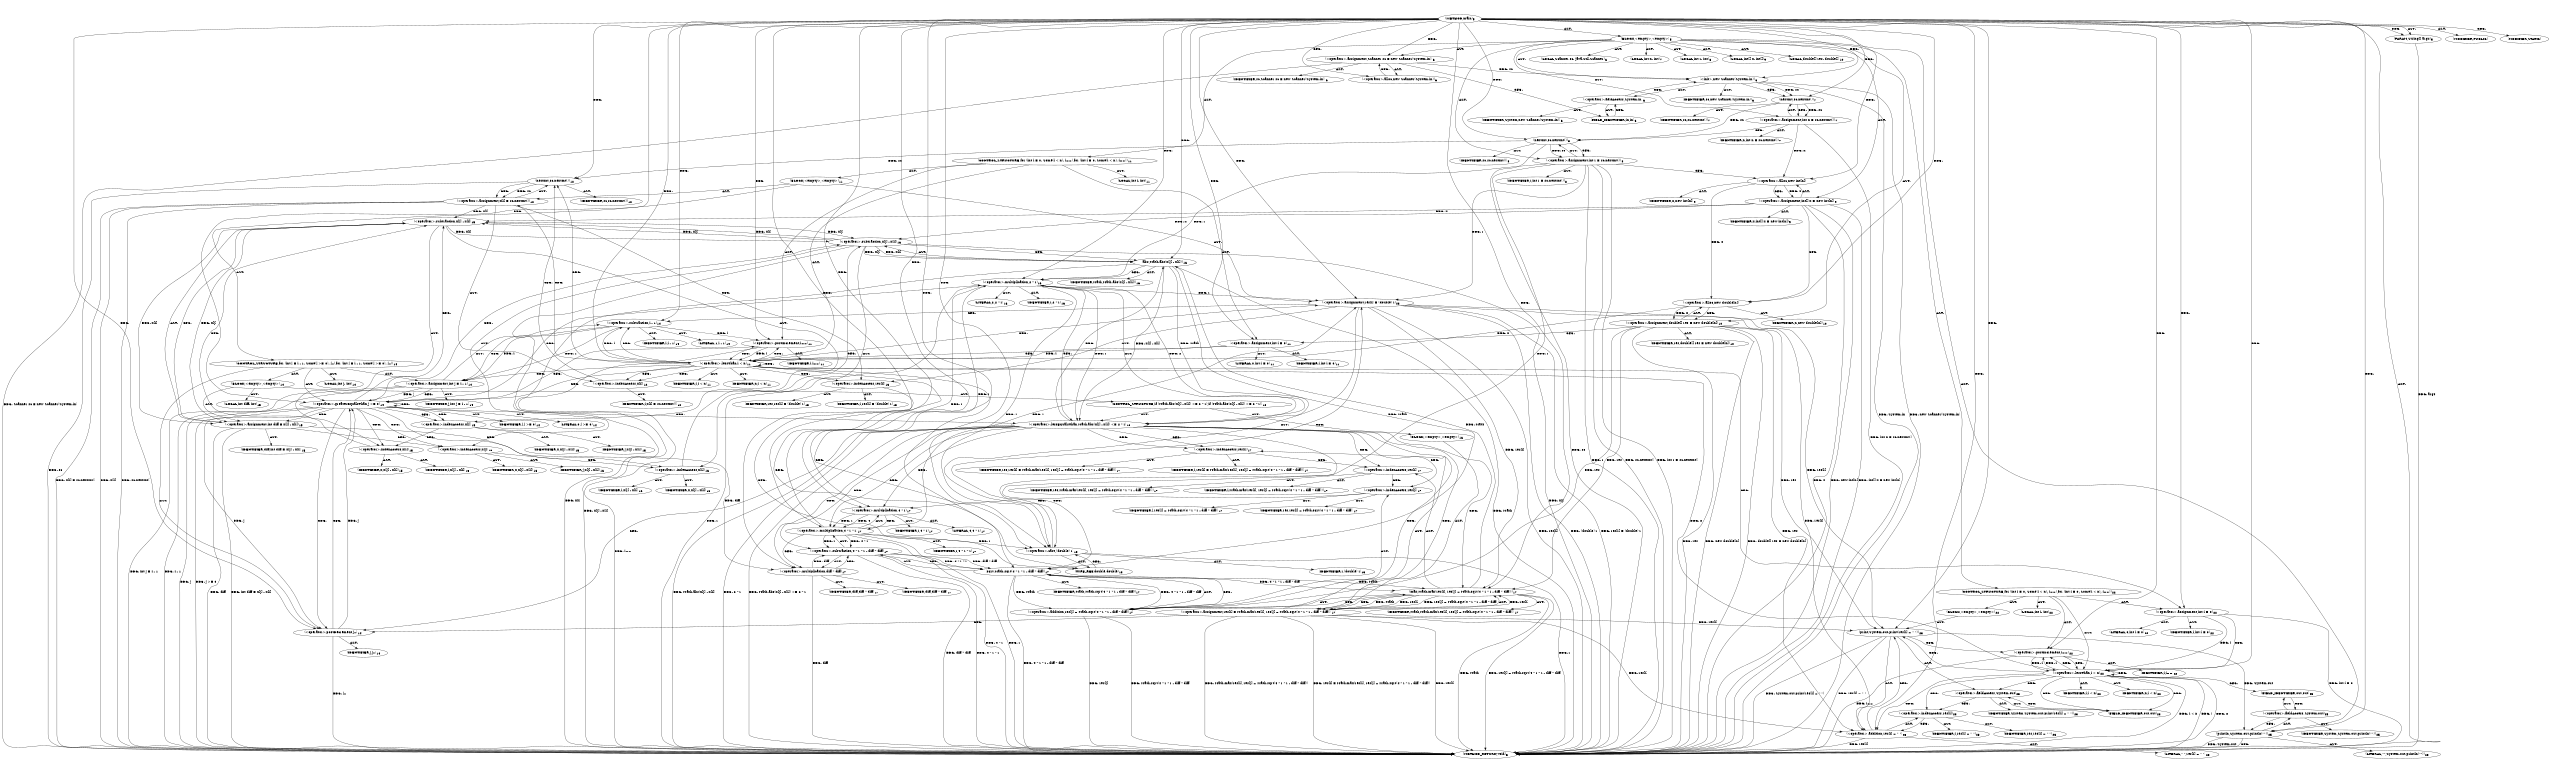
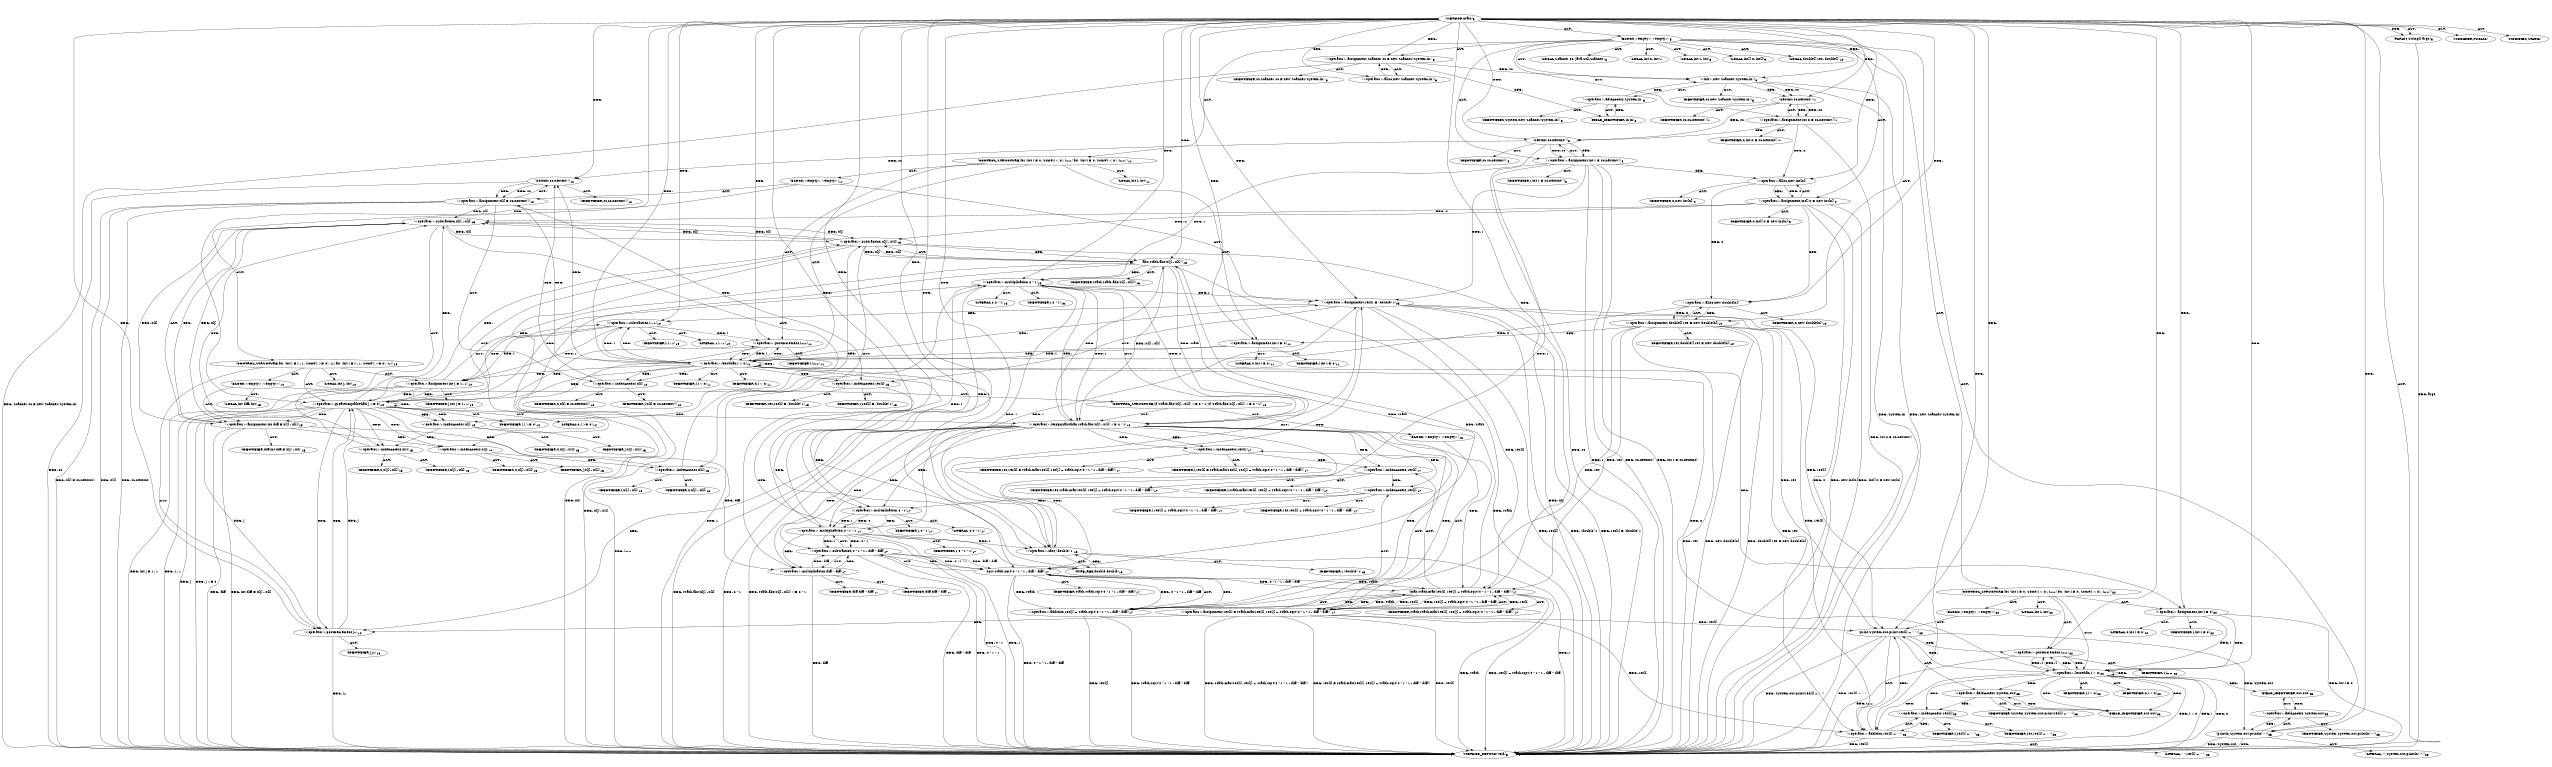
edge "(METHOD,main)" -> "(MODIFIER,STATIC)": label "CDG: " -> "AST: "
edge "(<operator>.greaterEqualsThan,j >= 0)" -> "(abs,Math.abs(x[j] - x[i]))": added, label "CDG:"
node "(IDENTIFIER,x,x[i] = sc.nextInt())": added
edge "(<operator>.multiplication,4 * r * r)" -> "(<operator>.multiplication,4 * r)": removed, label "AST:"
